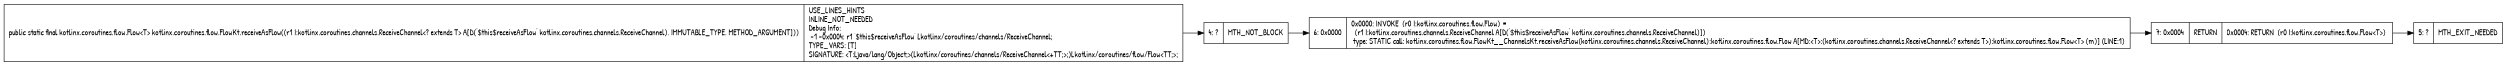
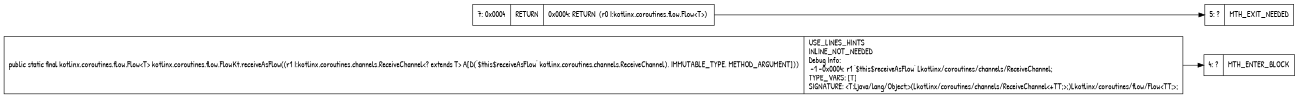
node "4: ?": text "MTH_NOT_BLOCK" -> "MTH_ENTER_BLOCK"
node "6: 0x0000": removed
